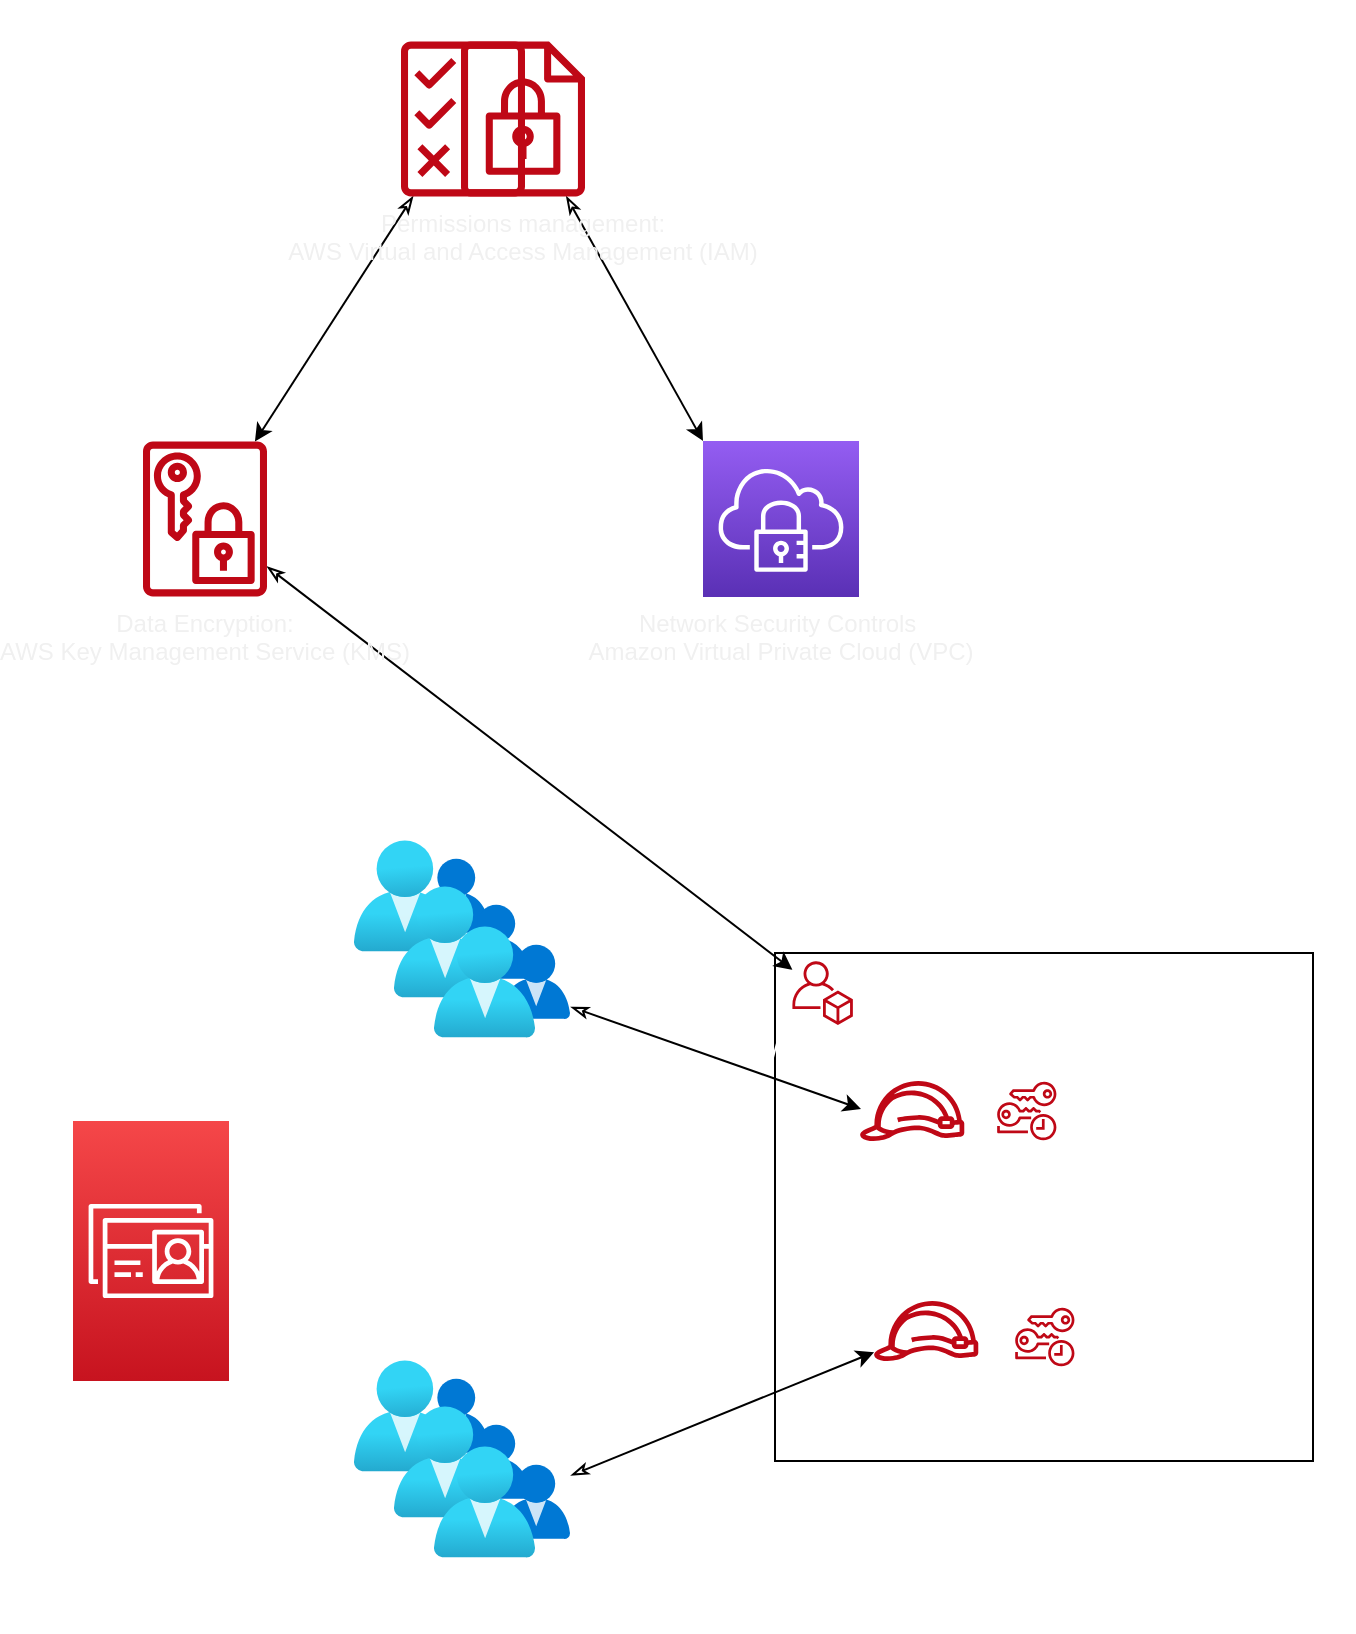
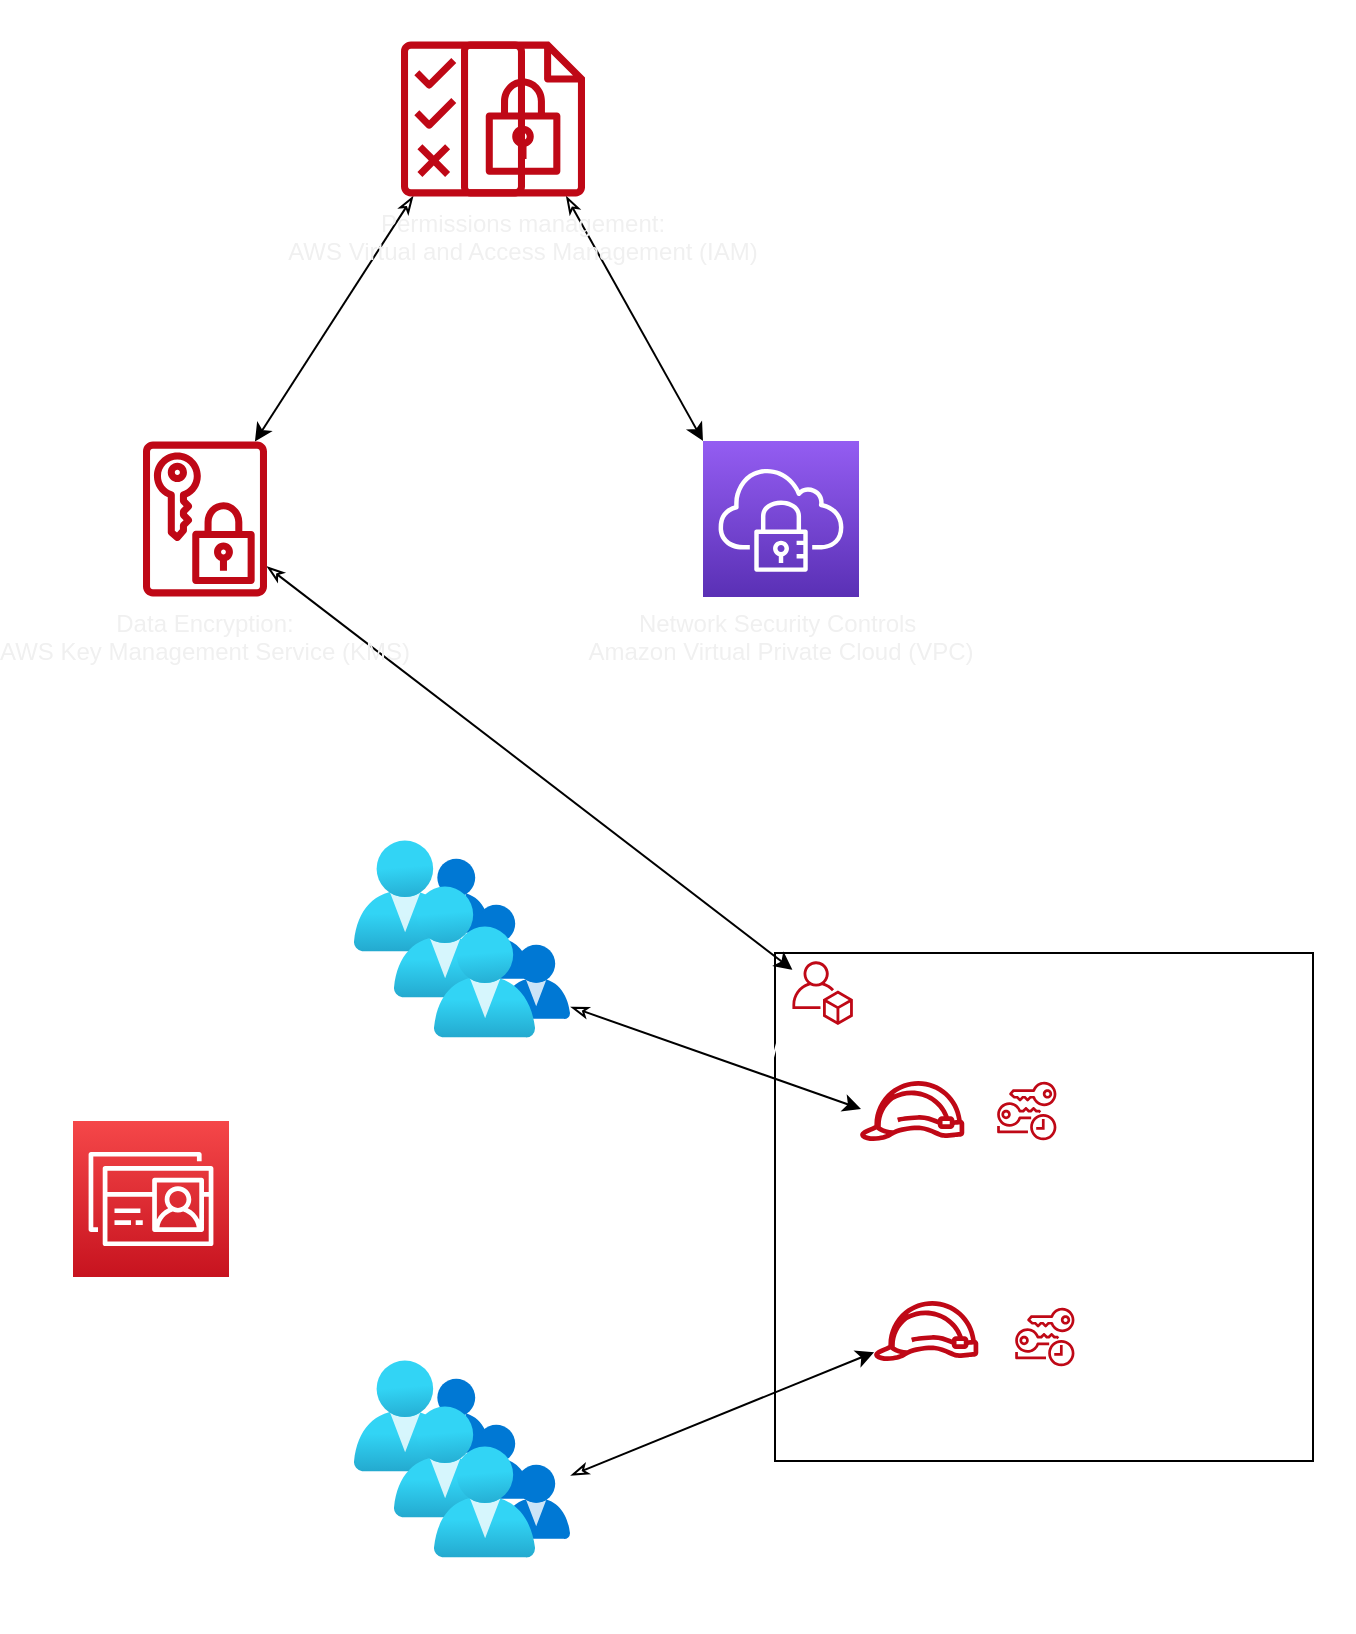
node "Corporate Identity Provider": size 156x260 -> 156x156
